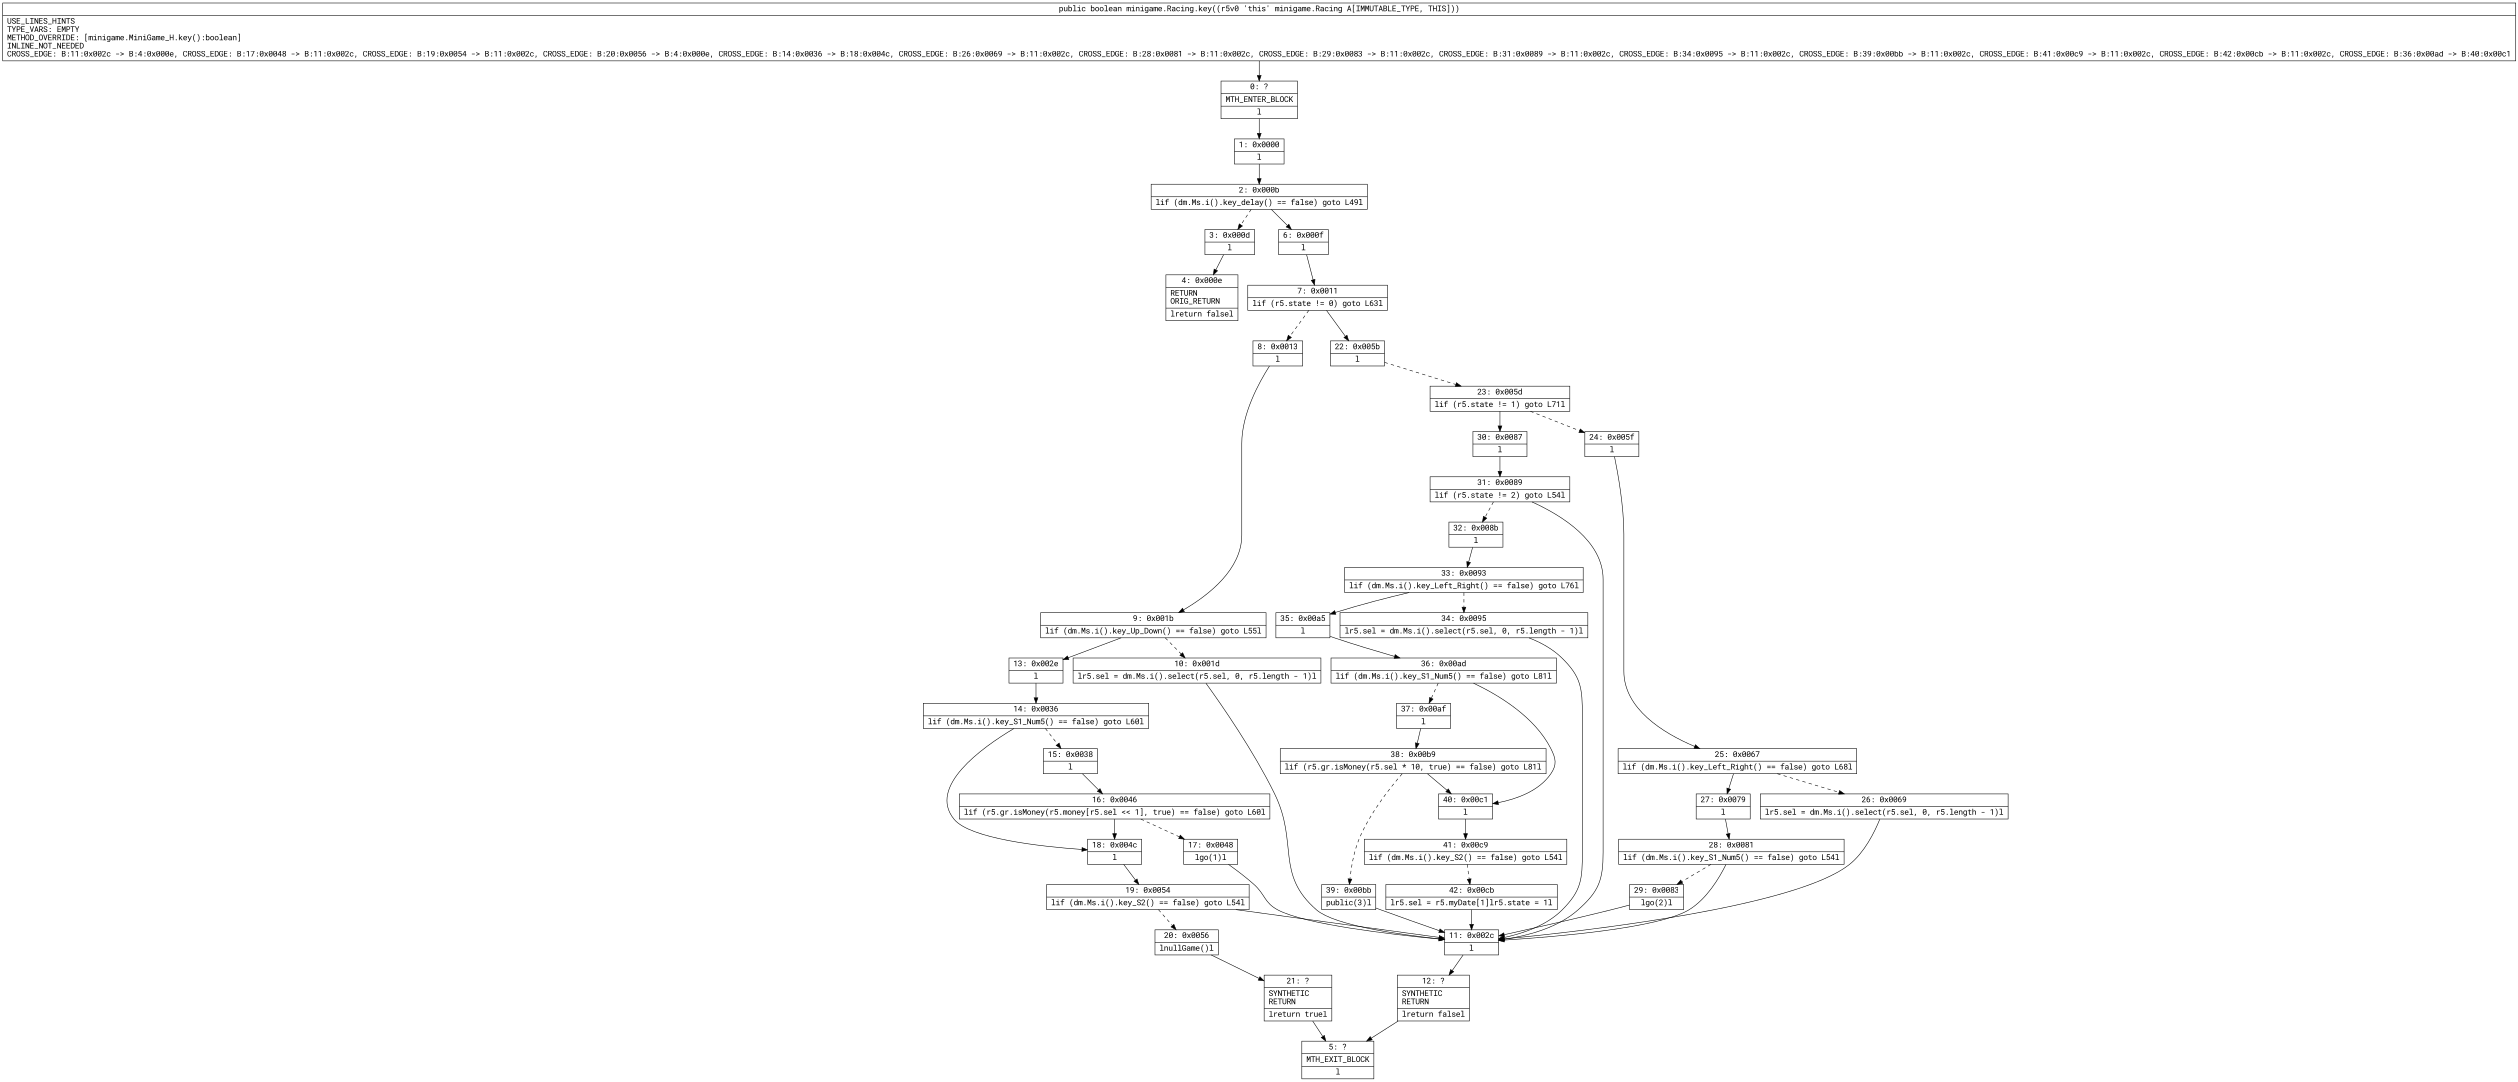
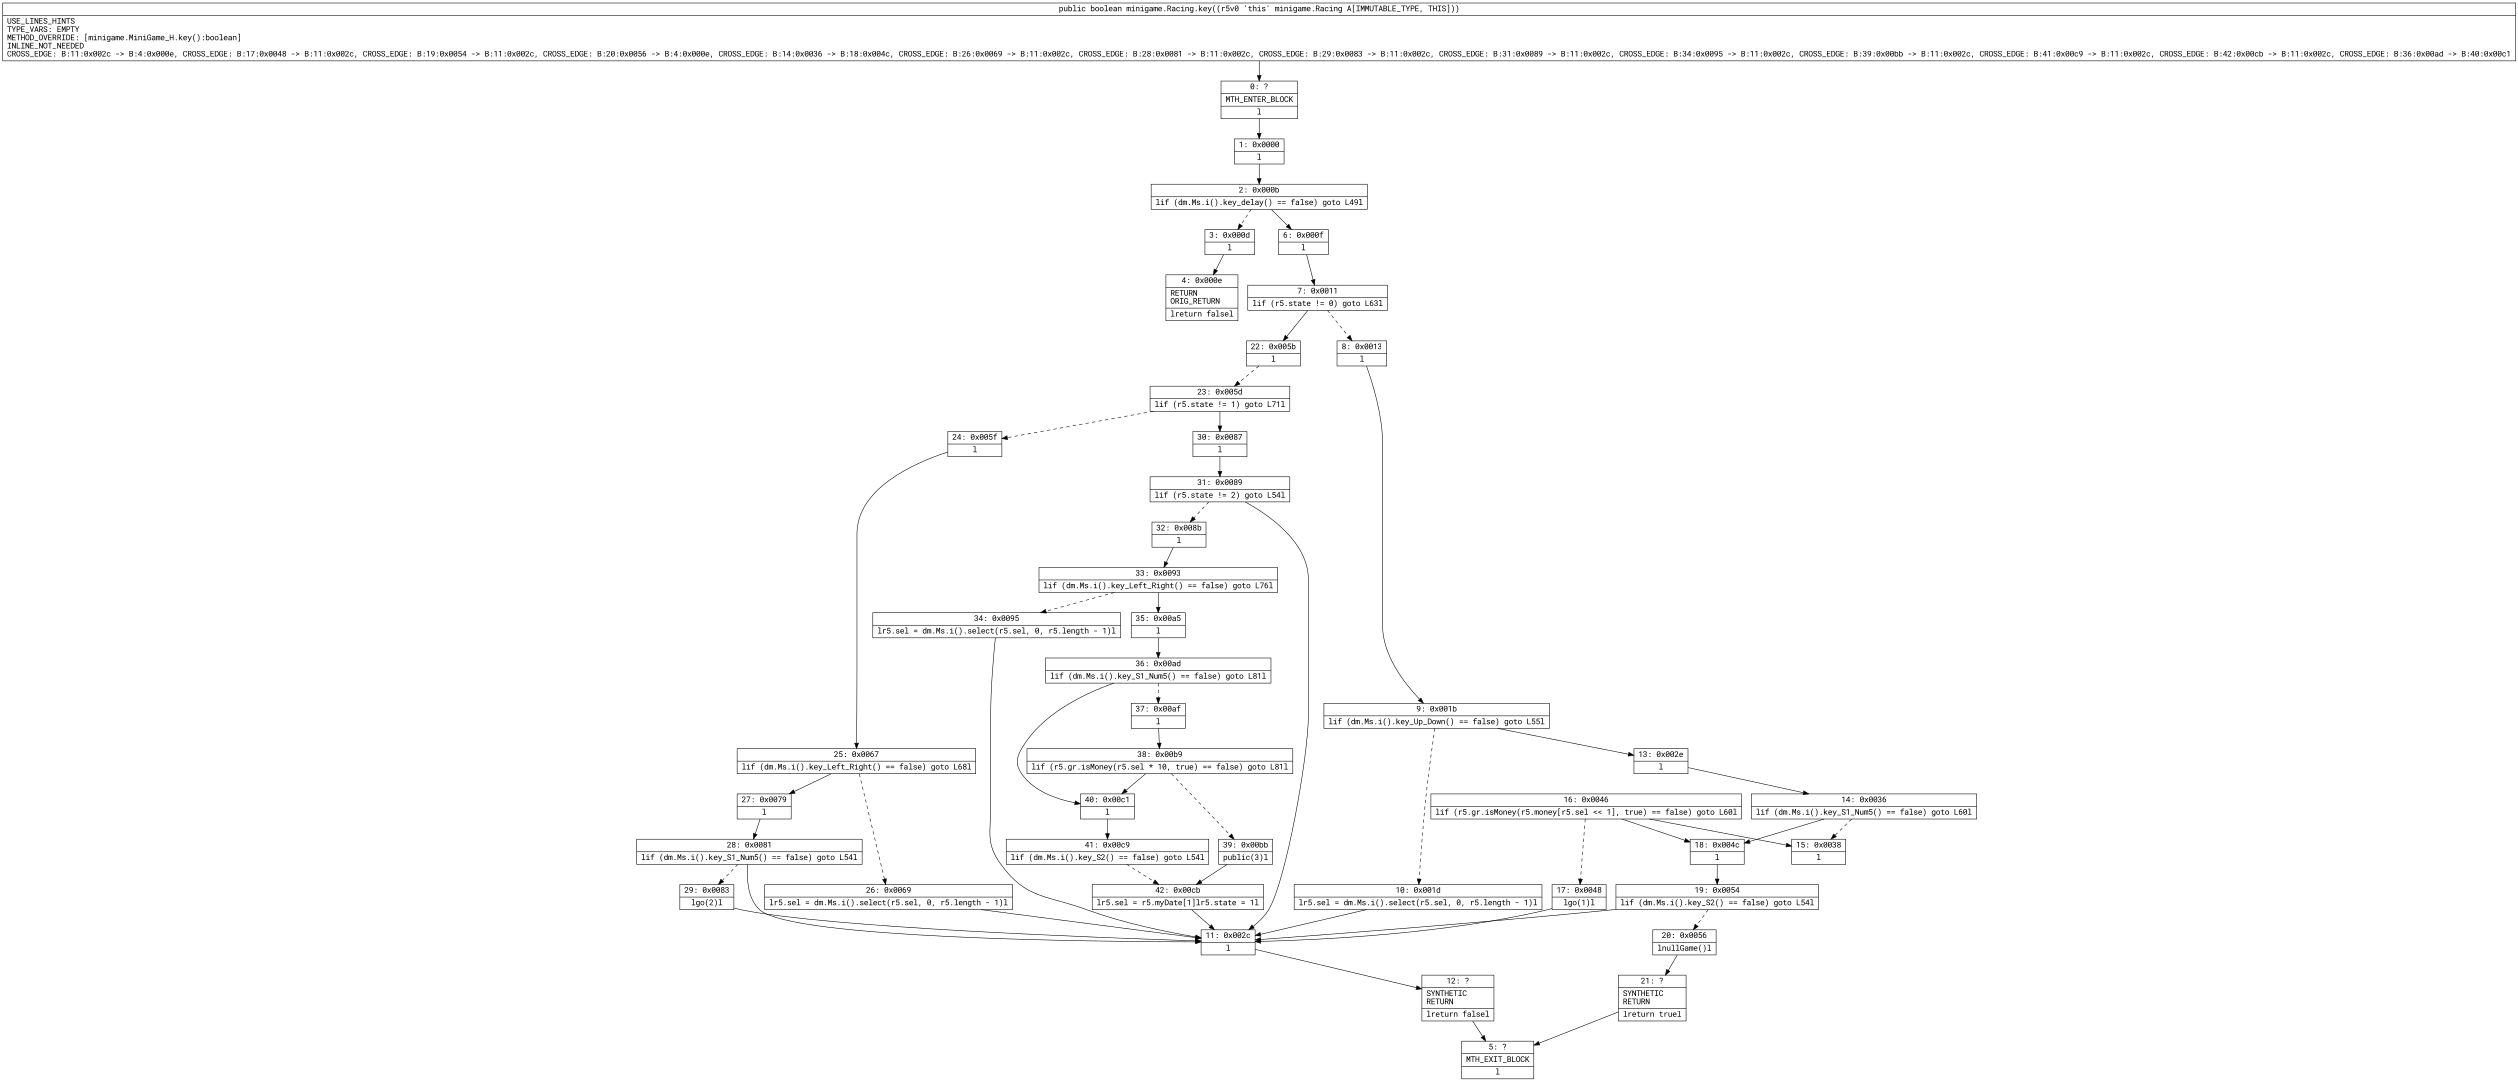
edge "15: 0x0038" -> "16: 0x0046": reversed
edge "39: 0x00bb" -> "11: 0x002c": now "39: 0x00bb" -> "42: 0x00cb"
